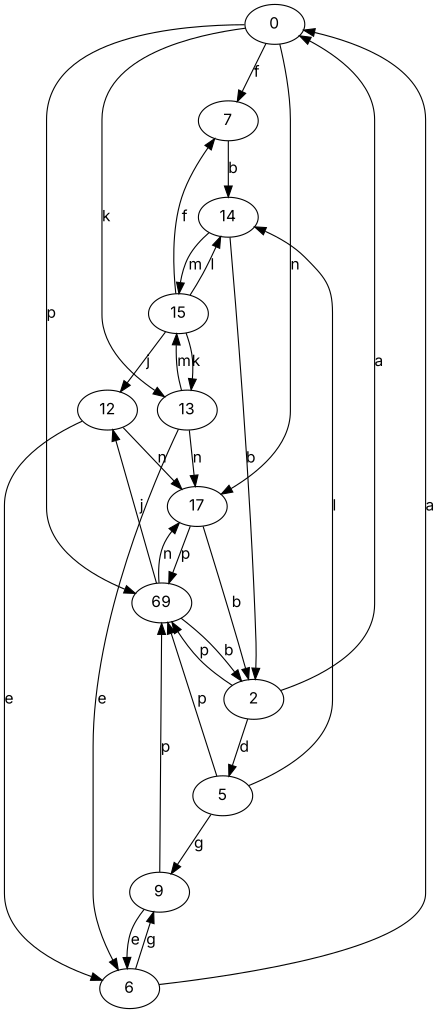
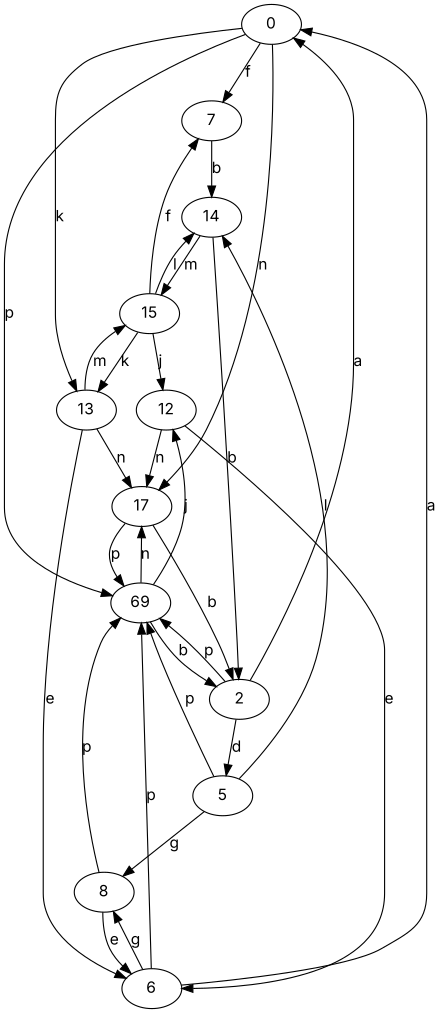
edge "6" -> "69": added, label "p"
node "9": label "9" -> "8"
